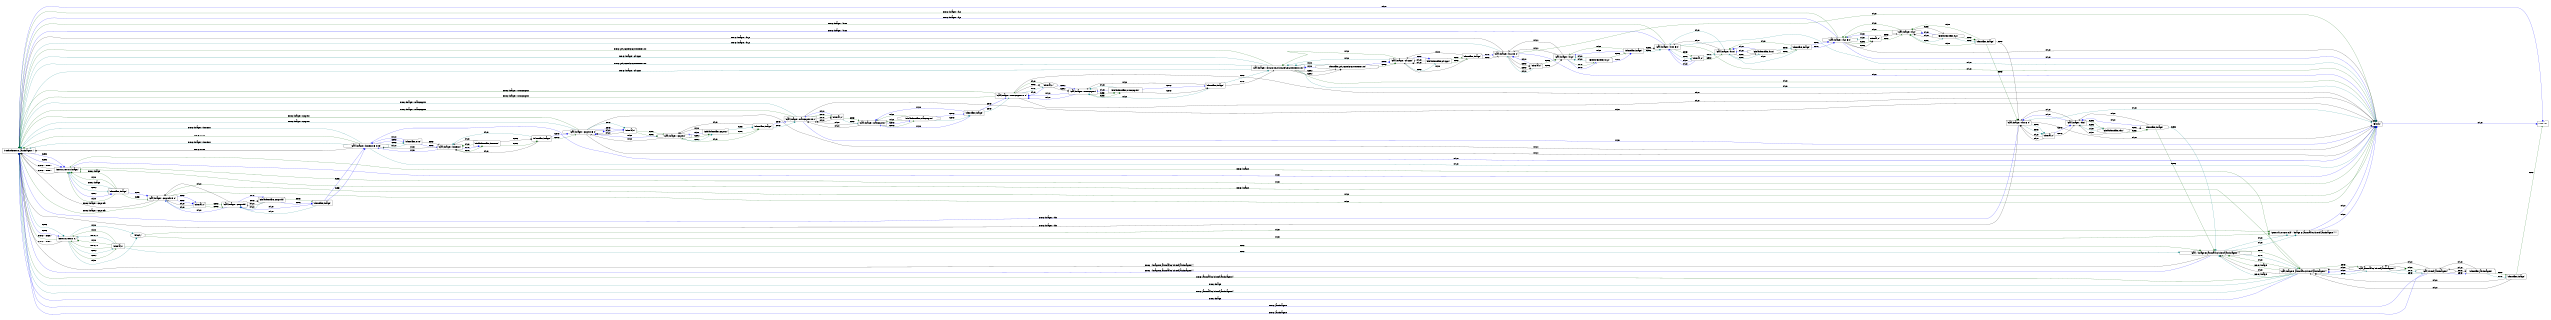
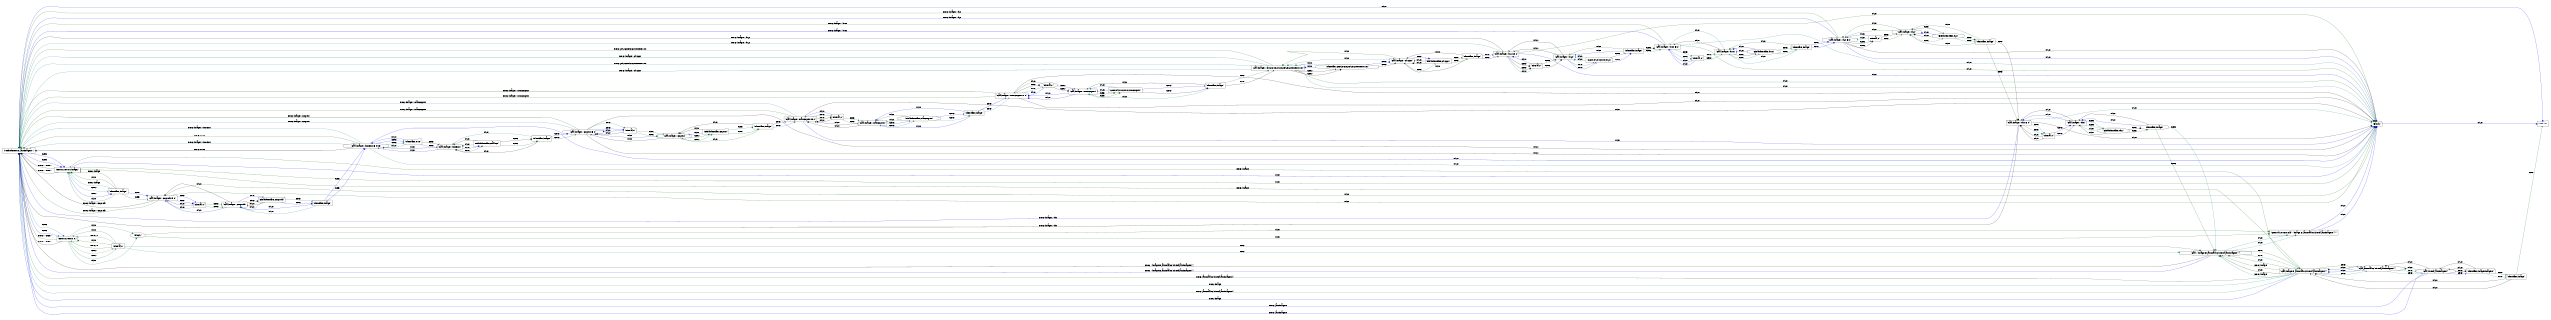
node "(FieldIdentifier,bry_)": label "(FieldIdentifier,bry_)" -> "(ControlStructure,bry_)"
node "(Identifier,JAS_CLRSPC_UNKNOWN)": label "(Identifier,JAS_CLRSPC_UNKNOWN)" -> "(Identifier,CLRSPC_CLRSPC_UNKNOWN)"
node "(FieldIdentifier,numcmpts_)": label "(FieldIdentifier,numcmpts_)" -> "(ControlStructure,numcmpts_)"
node "(FieldIdentifier,inmem_)": label "(FieldIdentifier,inmem_)" -> "(FieldIdentifier,malloc_)"
node "(Identifier,jas_image_t)": label "(Identifier,jas_image_t)" -> "(Identifier,image_image_t)"
